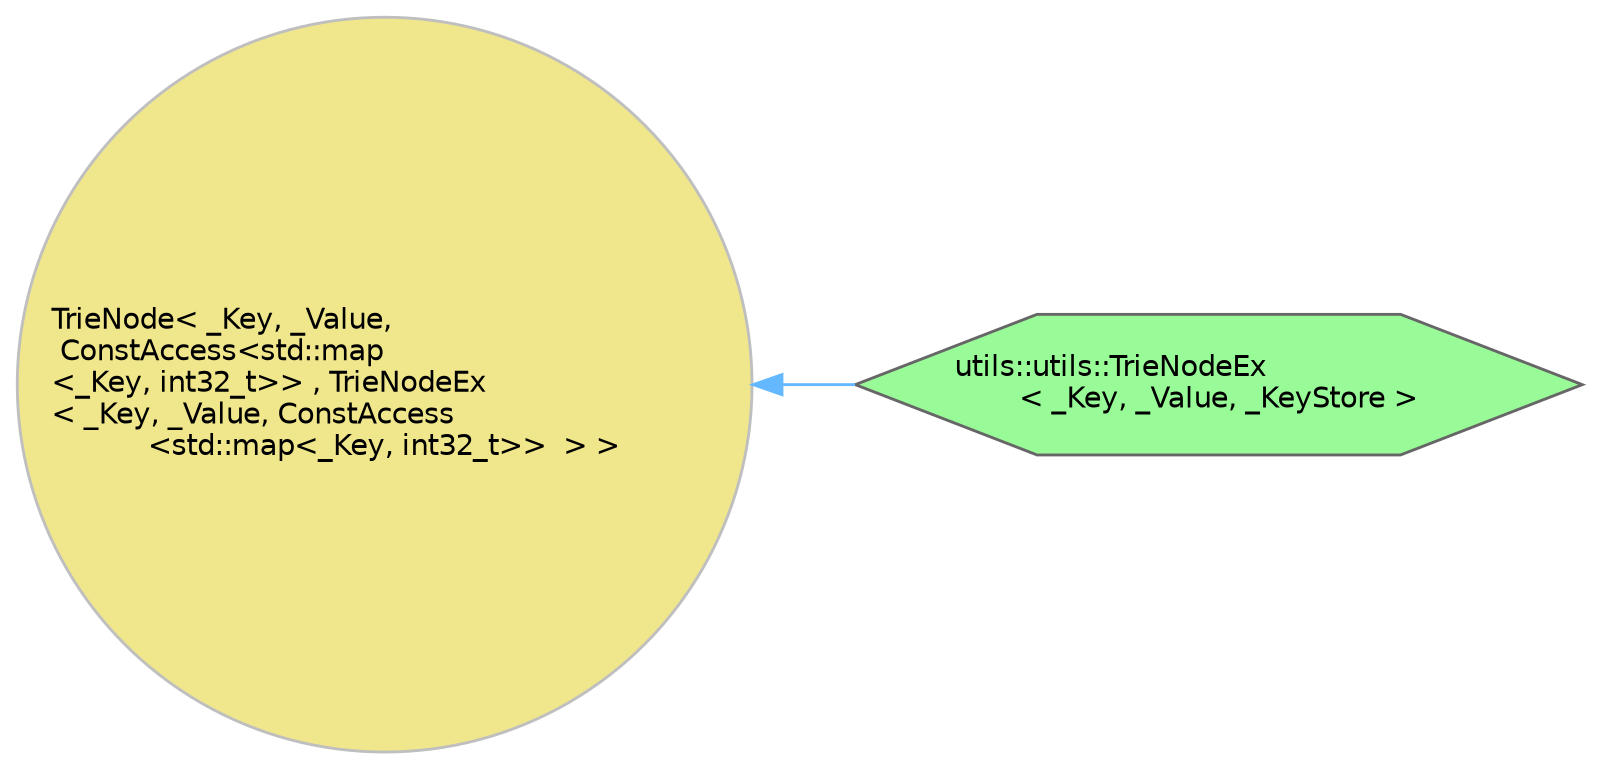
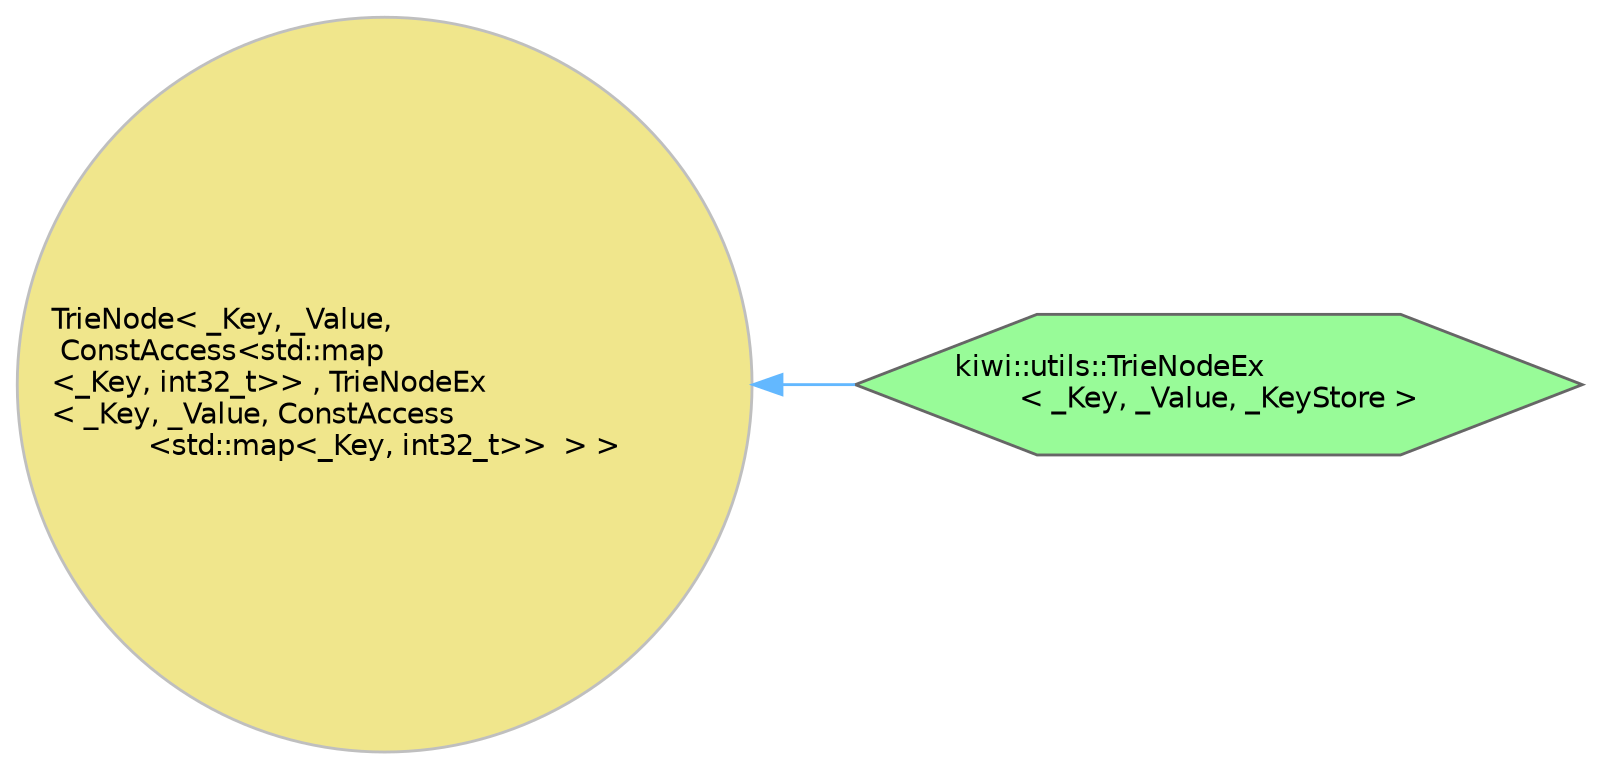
node "utils::utils::TrieNodeEx < _Key, _Value, _KeyStore >": label "utils::utils::TrieNodeEx < _Key, _Value, _KeyStore >" -> "kiwi::utils::TrieNodeEx < _Key, _Value, _KeyStore >"
